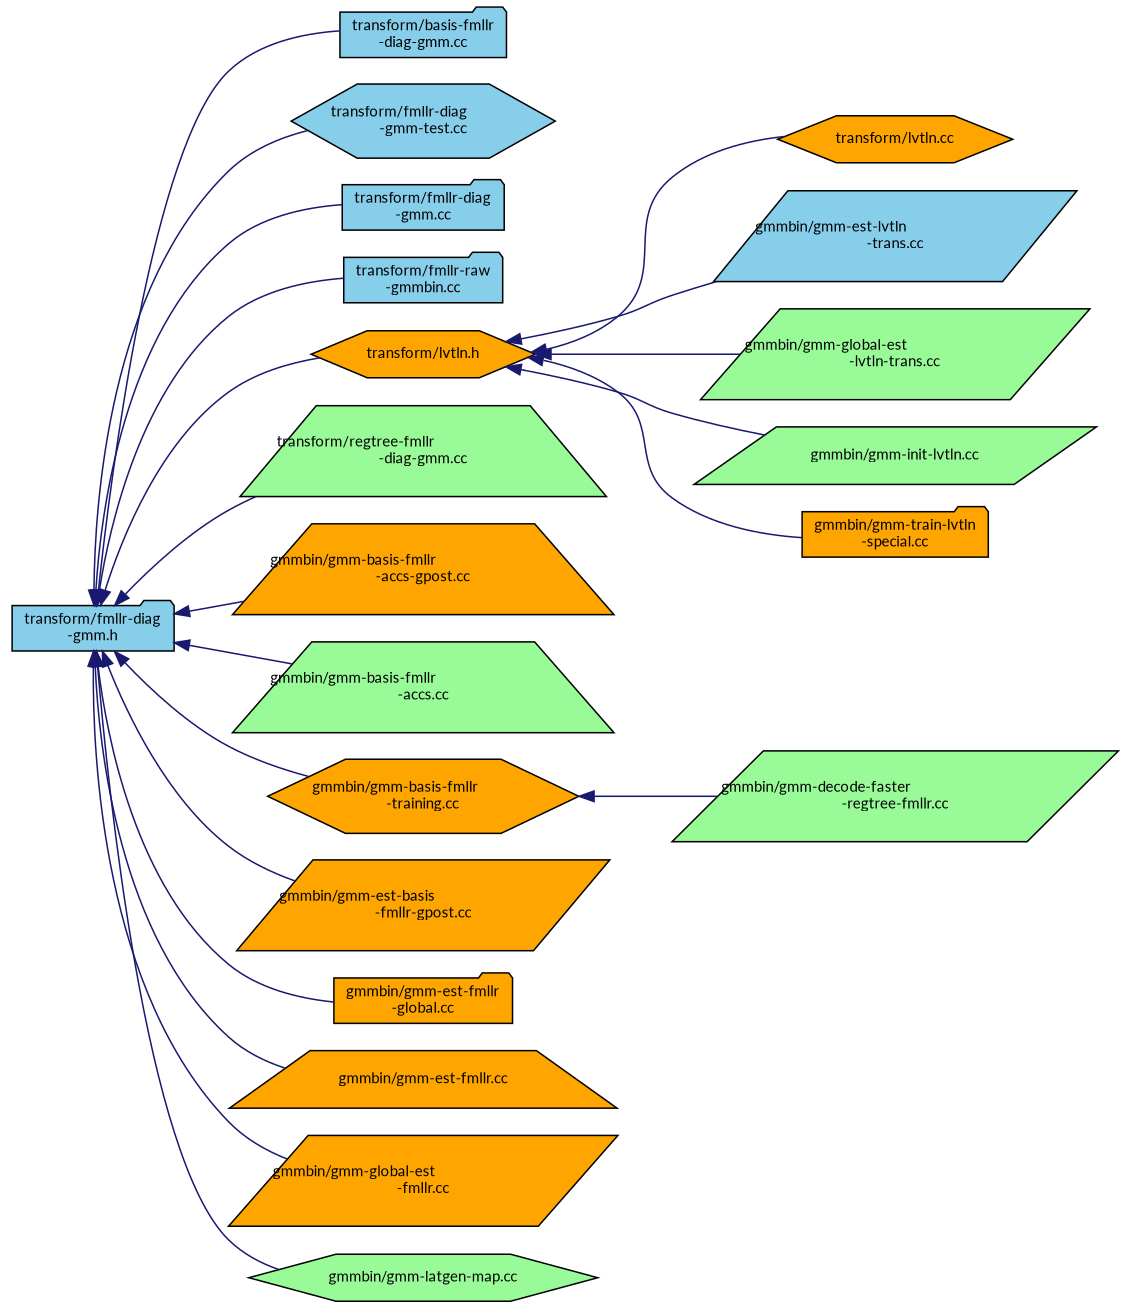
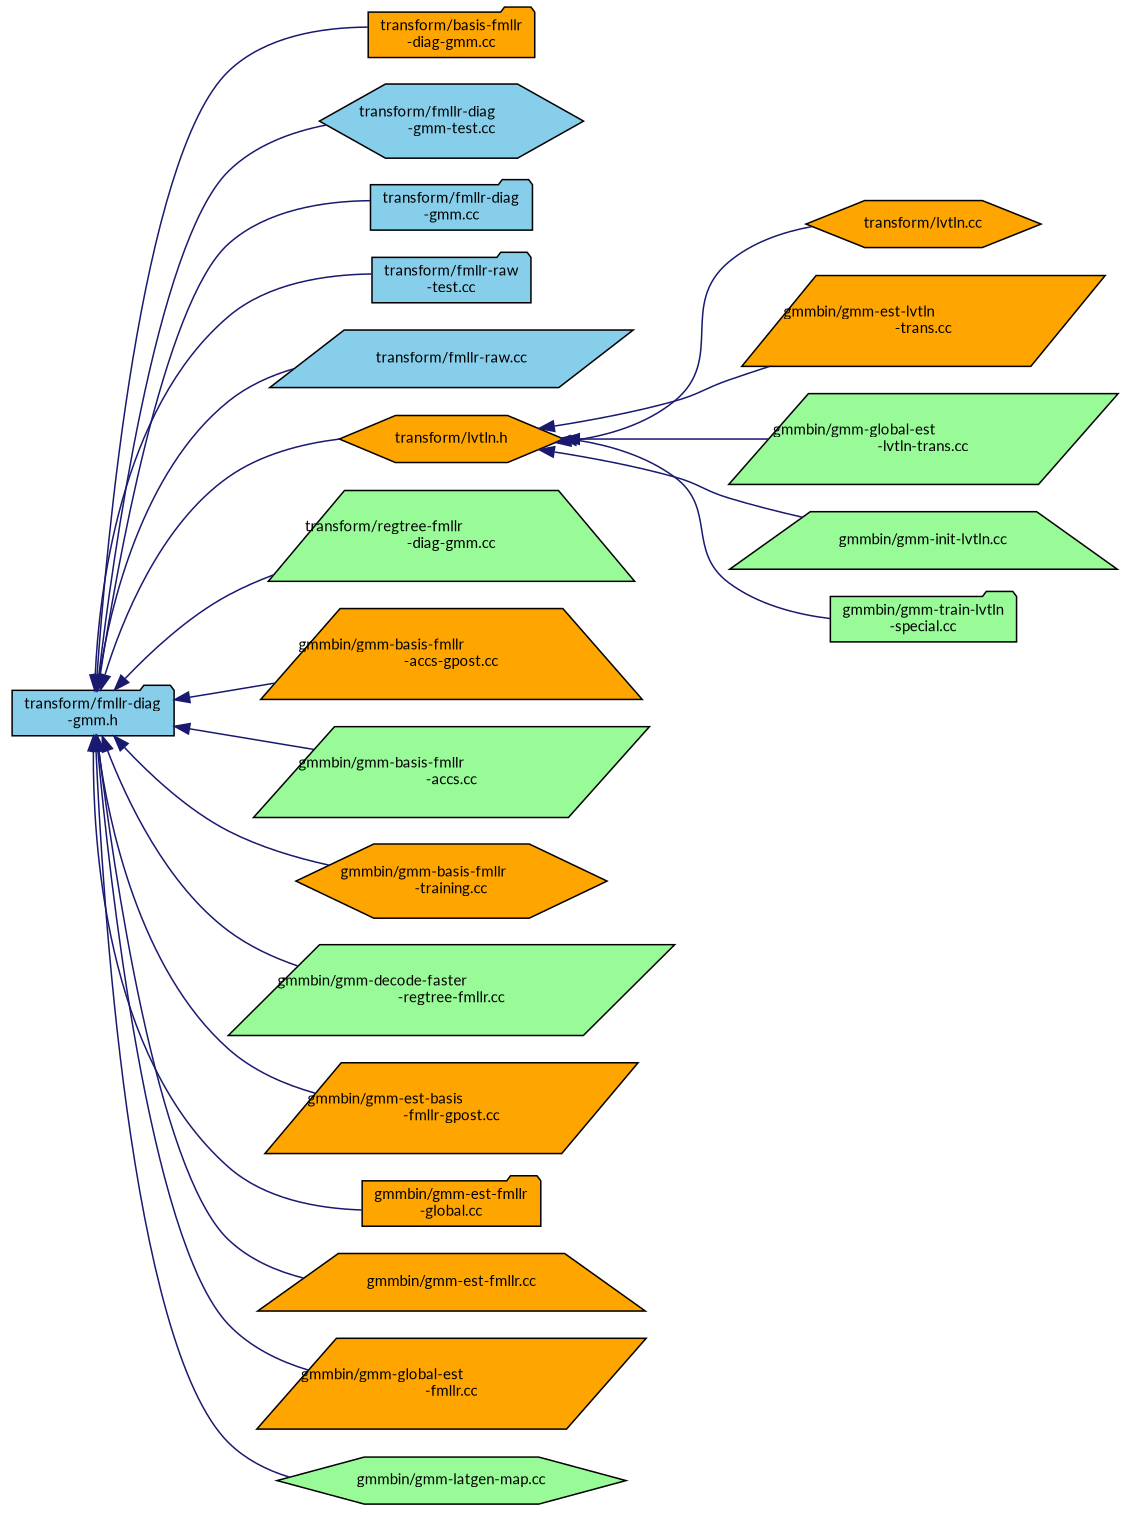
node "transform/basis-fmllr -diag-gmm.cc": fillcolor skyblue -> orange
node "gmmbin/gmm-est-lvtln -trans.cc": fillcolor skyblue -> orange
node "transform/fmllr-raw -gmmbin.cc": label "transform/fmllr-raw -gmmbin.cc" -> "transform/fmllr-raw -test.cc"
node "transform/fmllr-raw.cc": added
node "gmmbin/gmm-init-lvtln.cc": shape parallelogram -> trapezium
node "gmmbin/gmm-train-lvtln -special.cc": fillcolor orange -> palegreen
node "gmmbin/gmm-basis-fmllr -accs.cc": shape trapezium -> parallelogram
edge "gmmbin/gmm-decode-faster -regtree-fmllr.cc" -> "gmmbin/gmm-basis-fmllr -training.cc": now "gmmbin/gmm-decode-faster -regtree-fmllr.cc" -> "transform/fmllr-diag -gmm.h"
